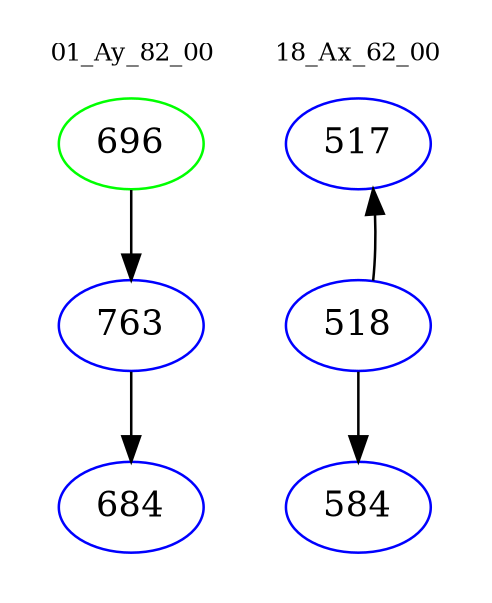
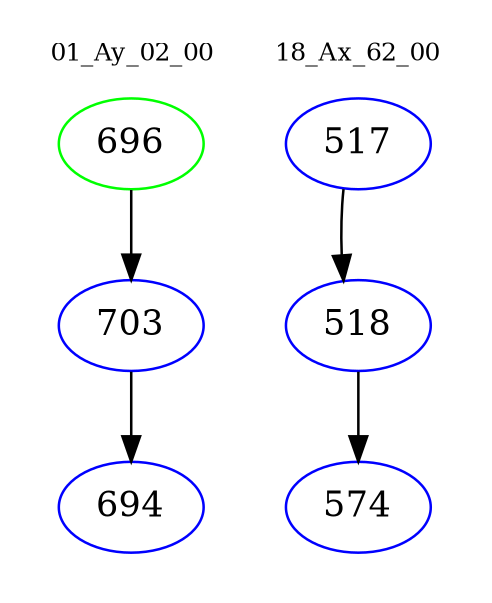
cluster "01_Ay_82_00": label "01_Ay_82_00" -> "01_Ay_02_00"
edge "518" -> "517": reversed
node "763": label "763" -> "703"
node "684": label "684" -> "694"
node "584": label "584" -> "574"
